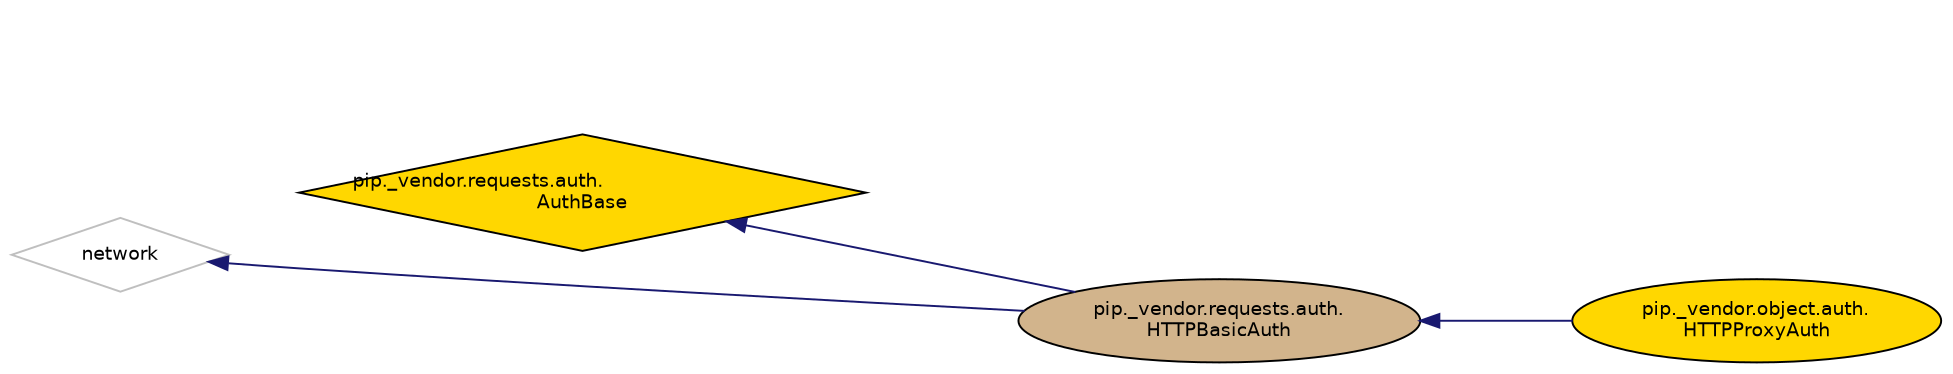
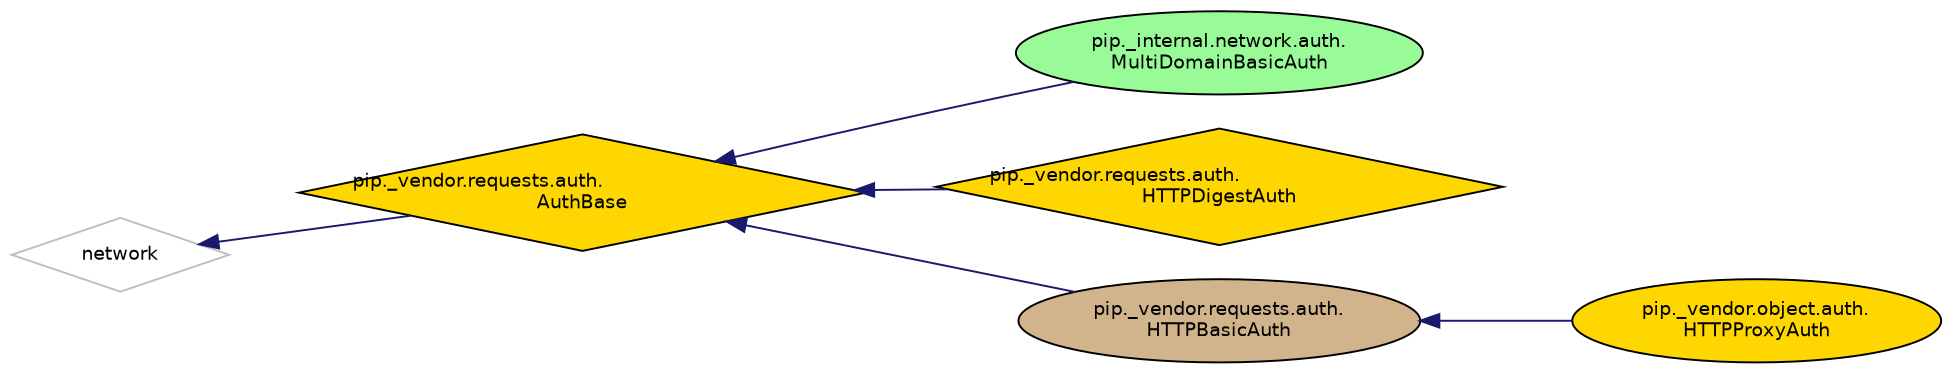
node "pip._internal.network.auth. MultiDomainBasicAuth": added
node "pip._vendor.requests.auth. HTTPDigestAuth": added
edge "pip._vendor.requests.auth. HTTPBasicAuth" -> "network": now "pip._vendor.requests.auth. AuthBase" -> "network"
